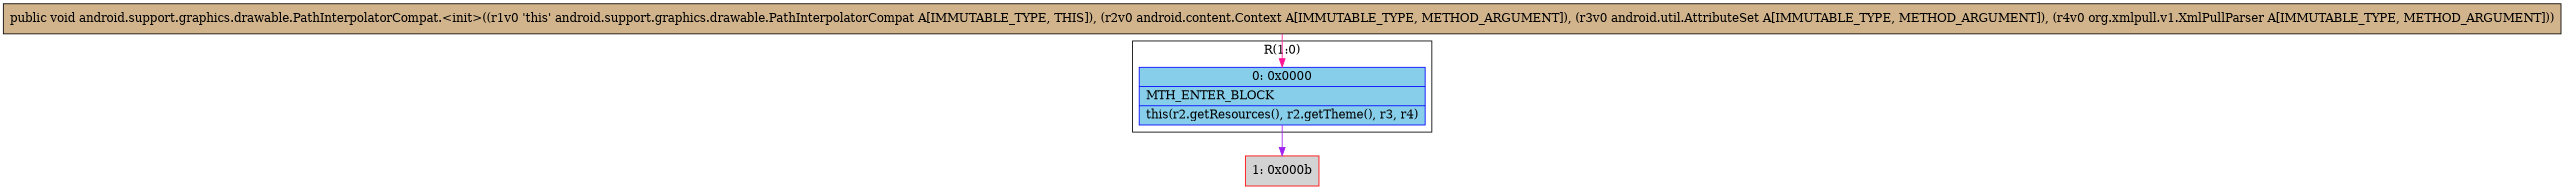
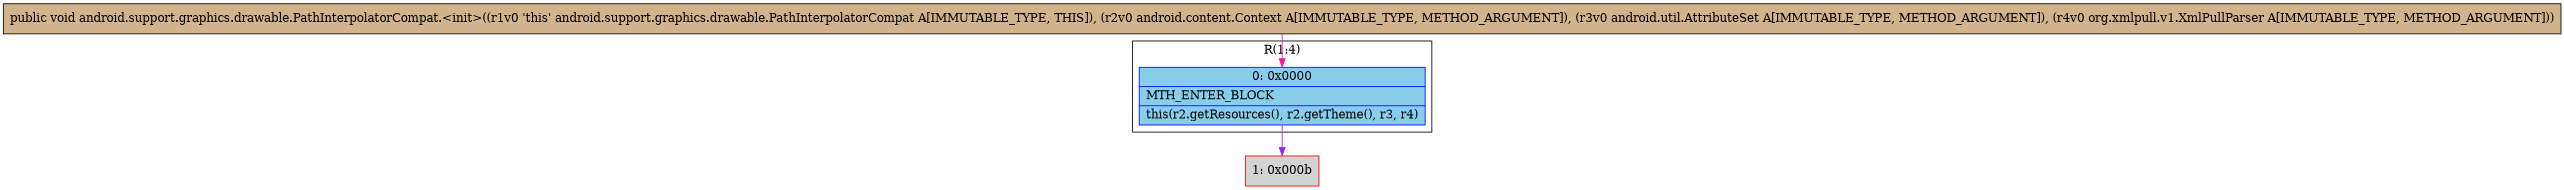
cluster "R(1:0)": label "R(1:0)" -> "R(1:4)"
